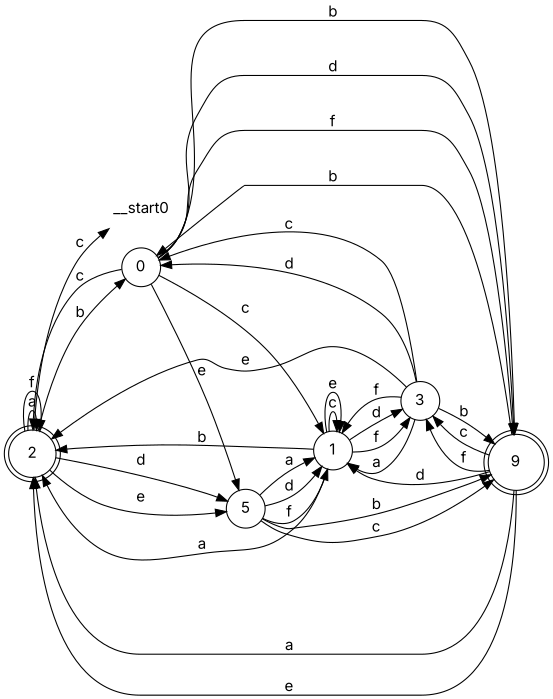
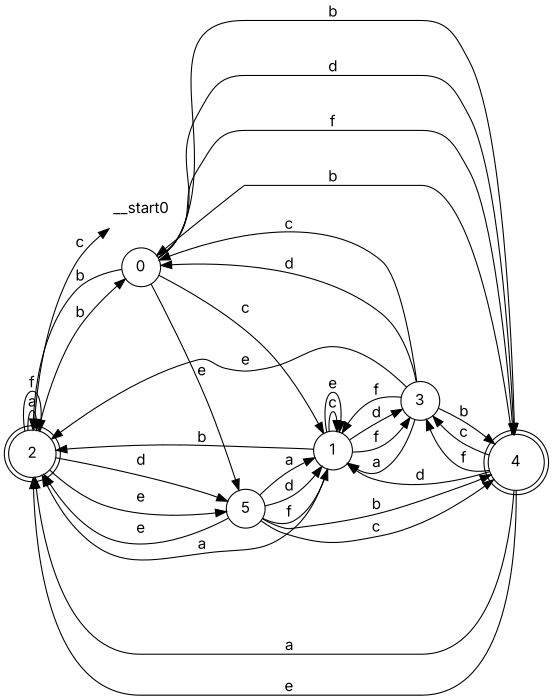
edge "0" -> "2": label "c" -> "b"
node "9": label "9" -> "4"
edge "5" -> "2": added, label "e"
